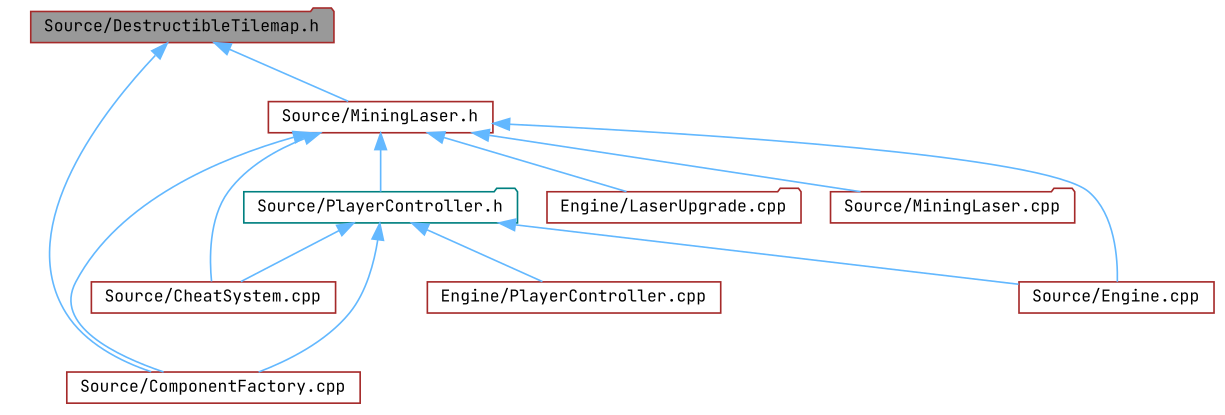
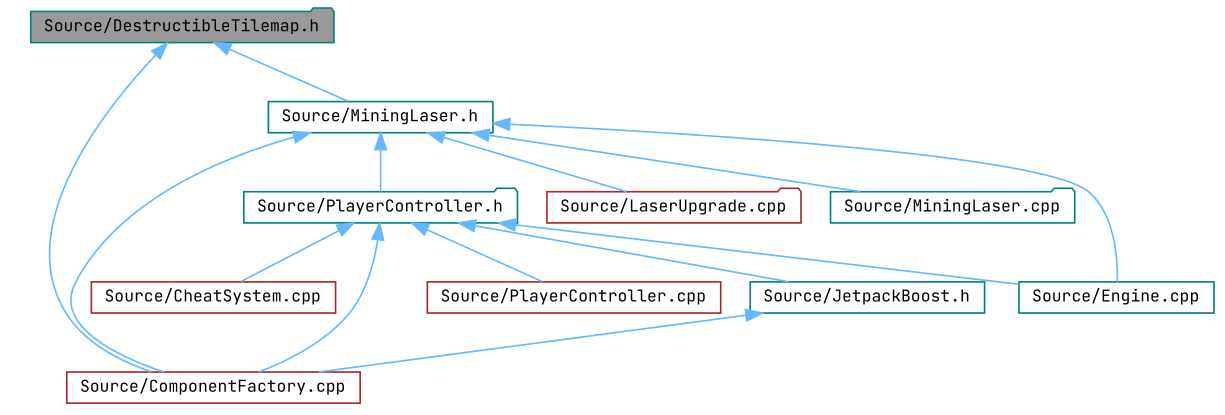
node "Source/DestructibleTilemap.h": color brown -> teal
node "Source/MiningLaser.h": color brown -> teal
edge "Source/CheatSystem.cpp" -> "Source/MiningLaser.h": removed
node "Engine/LaserUpgrade.cpp": label "Engine/LaserUpgrade.cpp" -> "Source/LaserUpgrade.cpp"
node "Source/MiningLaser.cpp": color brown -> teal
node "Engine/PlayerController.cpp": label "Engine/PlayerController.cpp" -> "Source/PlayerController.cpp"
node "Source/JetpackBoost.h": added
node "Source/Engine.cpp": color brown -> teal
